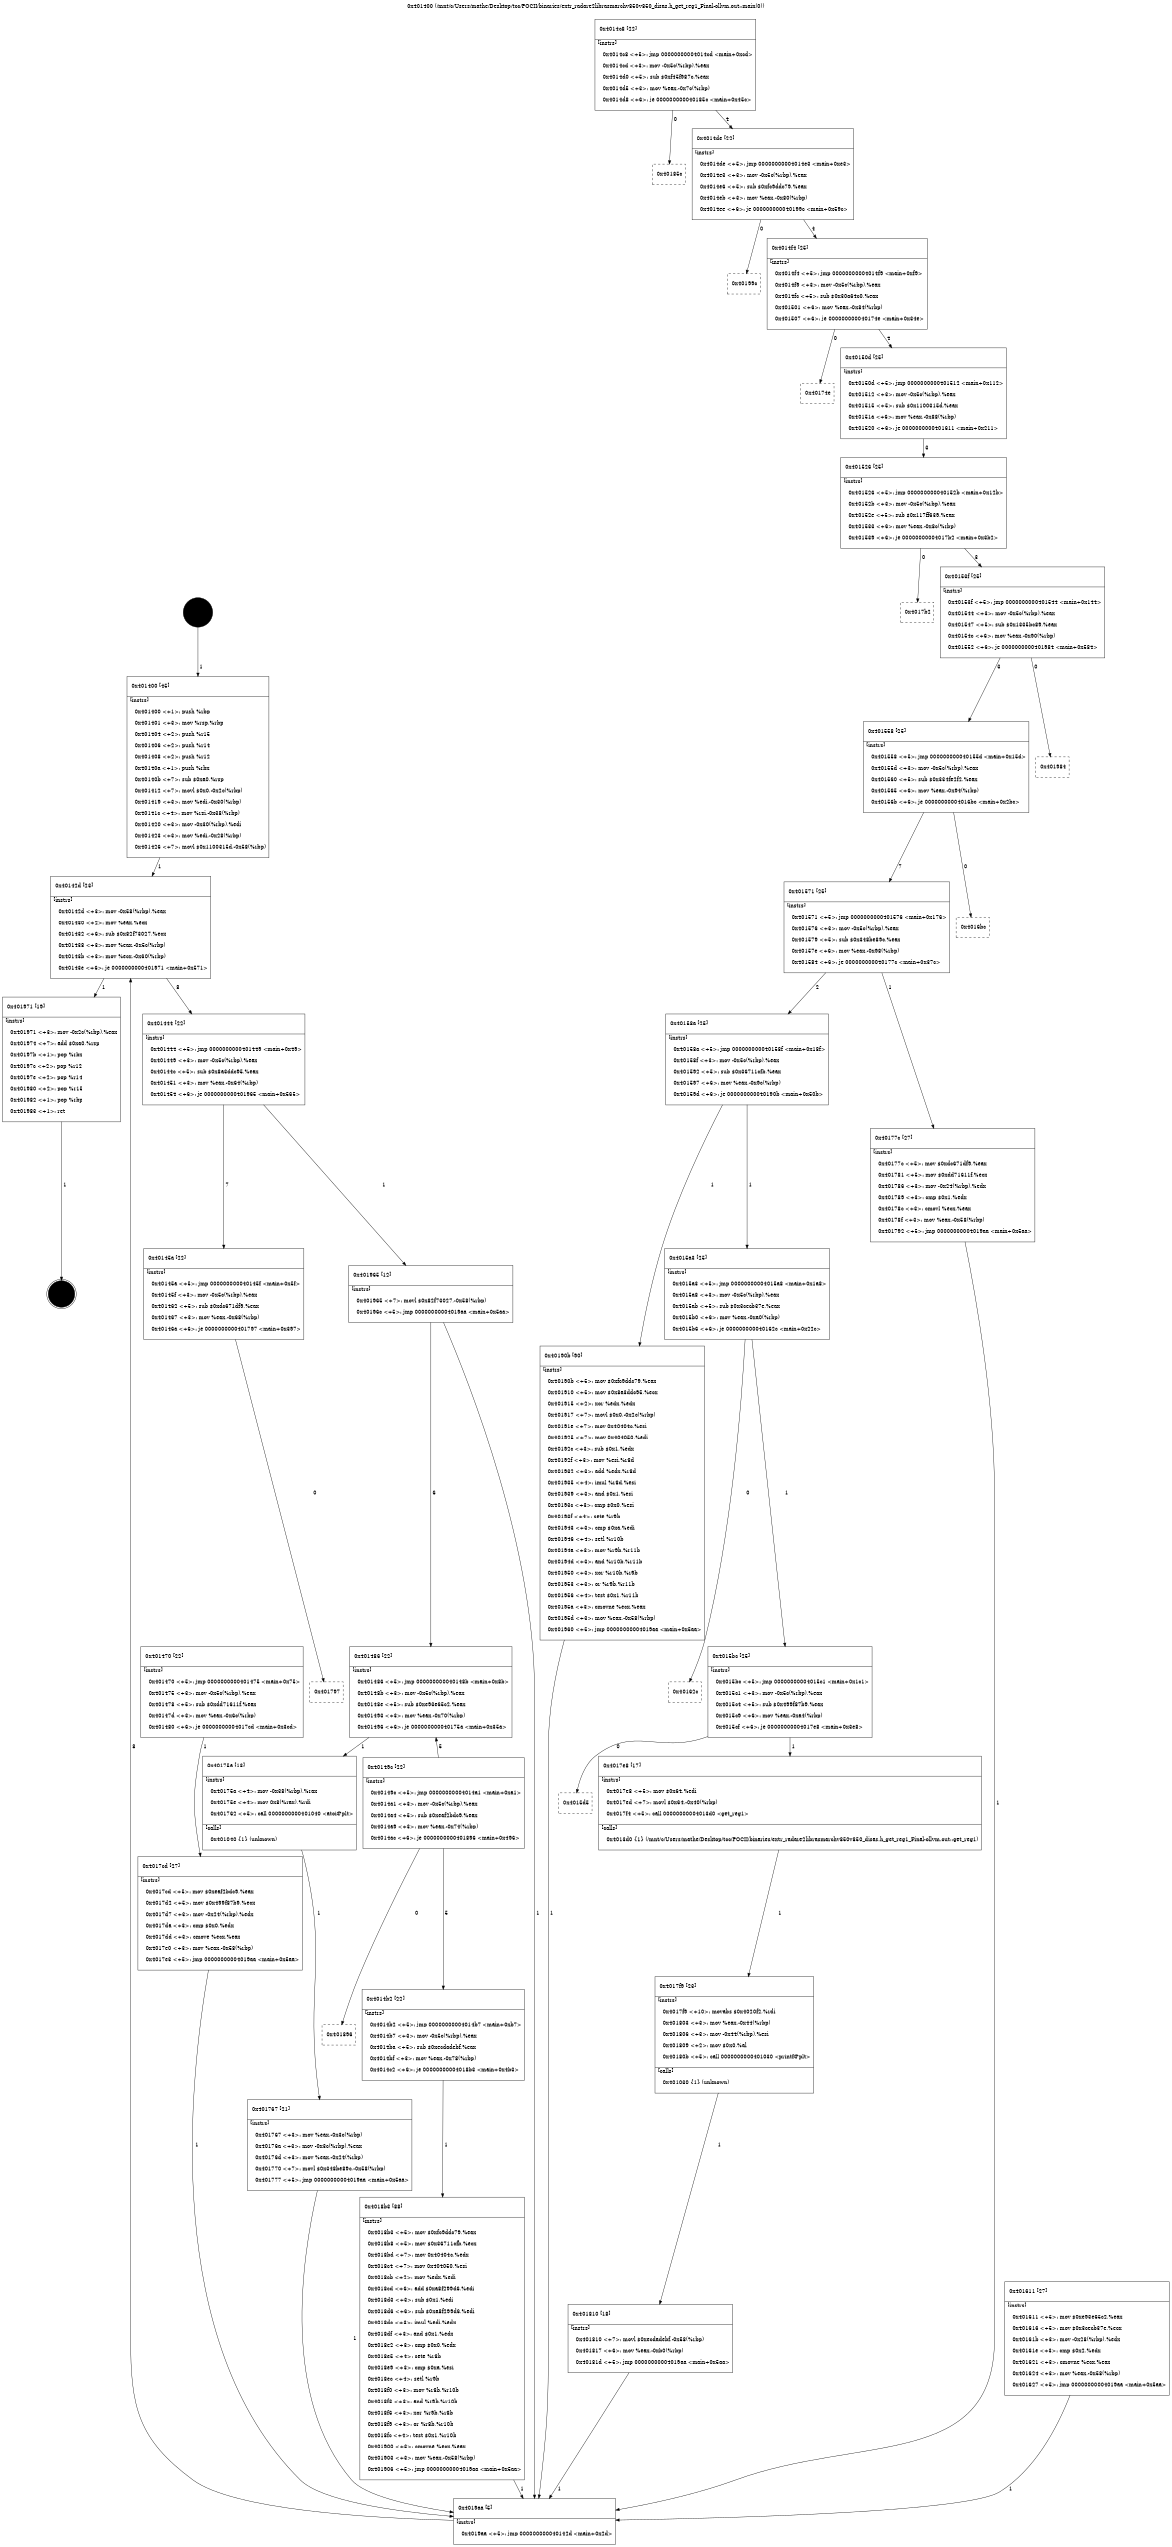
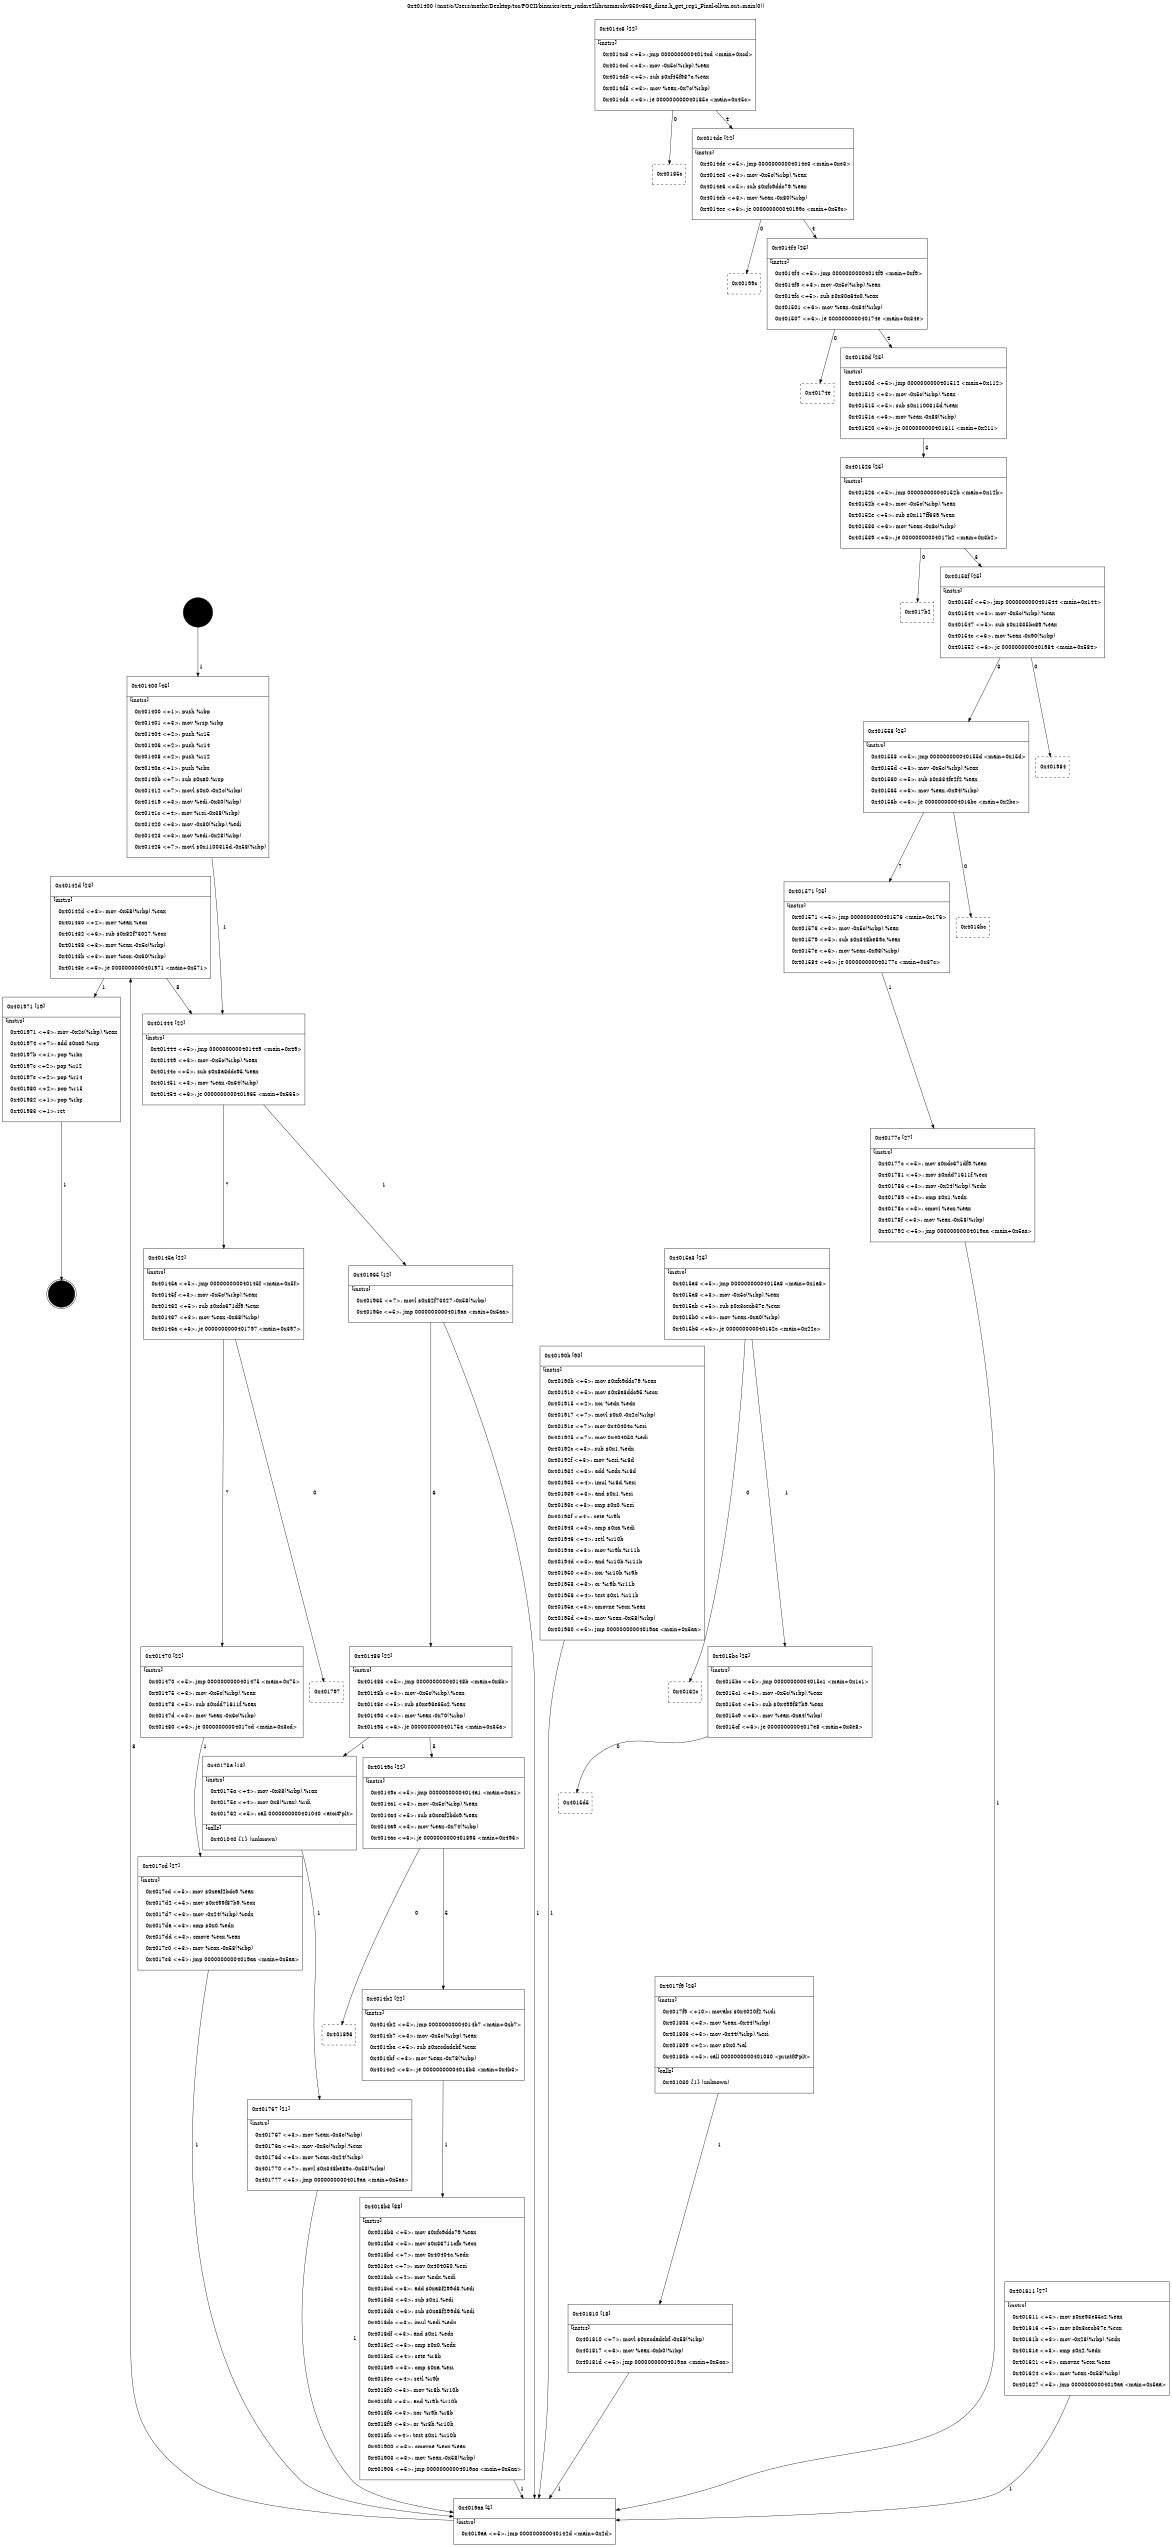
edge "0x401400 [45]" -> "0x40142d [23]": now "0x401400 [45]" -> "0x401444 [22]"
node "0x40158a [25]": removed
edge "0x40145a [22]" -> "0x401470 [22]": added, label "7"
edge "0x40149c [22]" -> "0x401486 [22]": reversed
node "0x4017e8 [17]": removed
